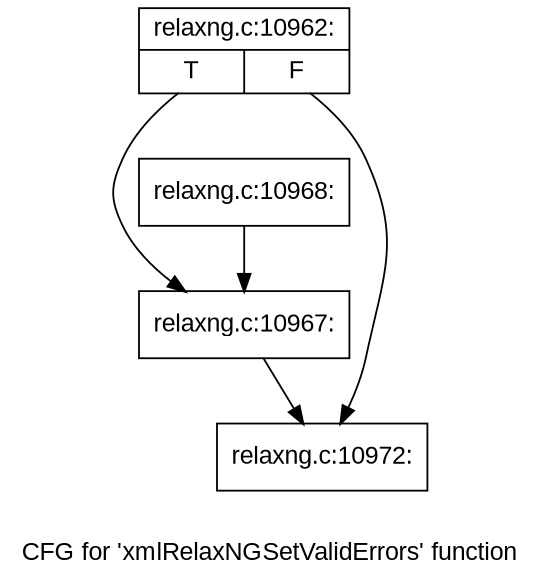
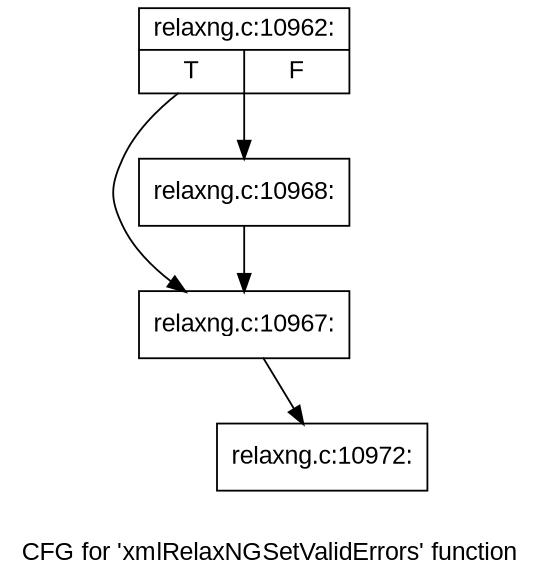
edge "relaxng.c:10962:" -> "relaxng.c:10972:": now "relaxng.c:10962:" -> "relaxng.c:10968:"
